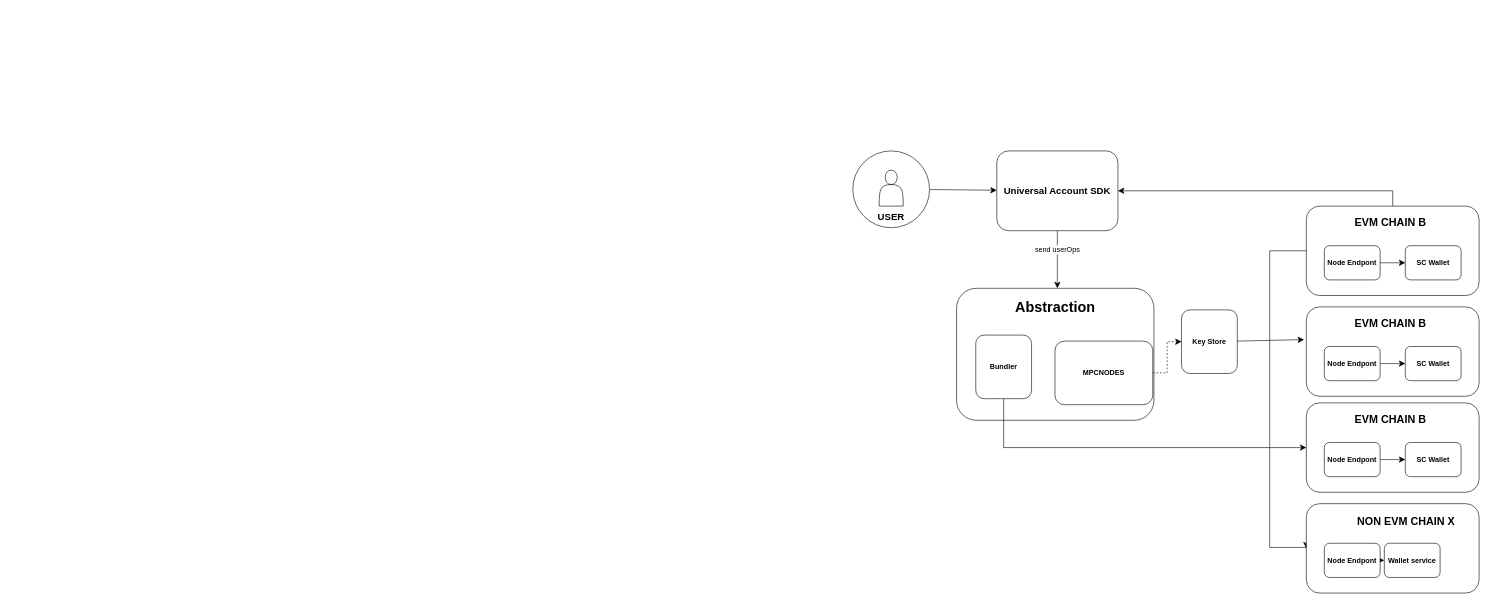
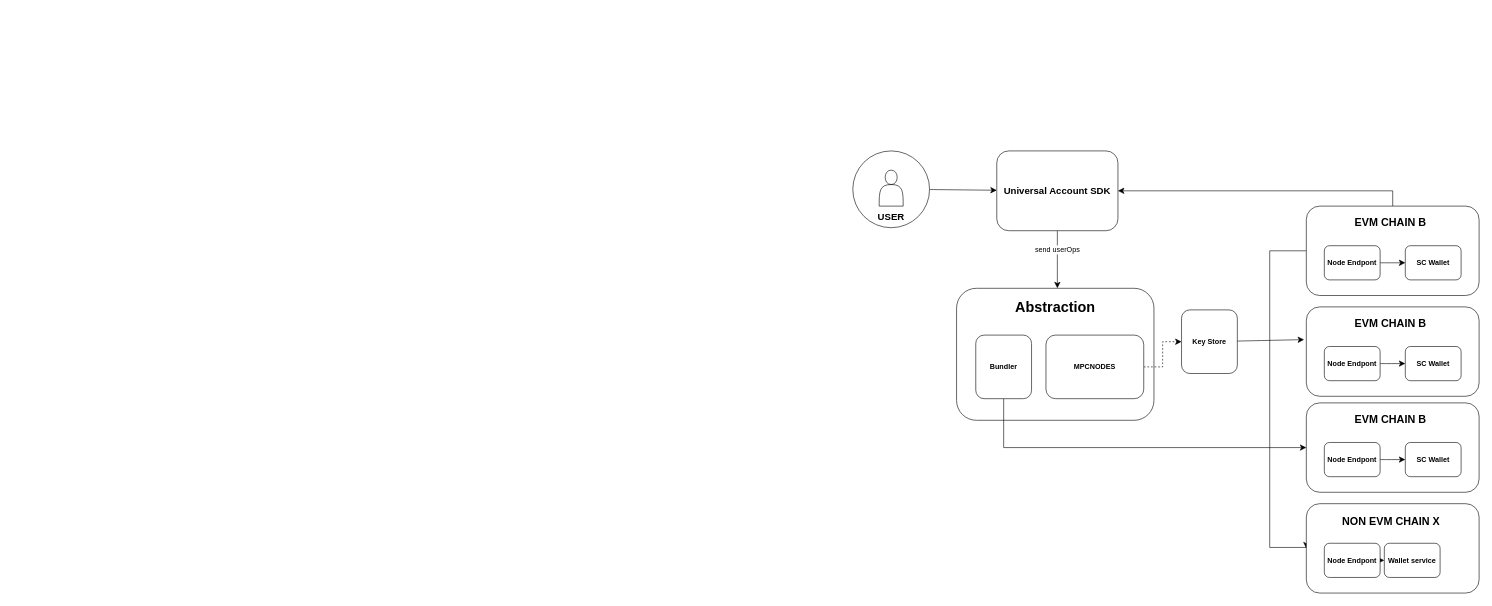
node "MPCNODES": moved (1104, 373) -> (1095, 367)
node "NON EVM CHAIN X": moved (1408, 522) -> (1393, 522)
